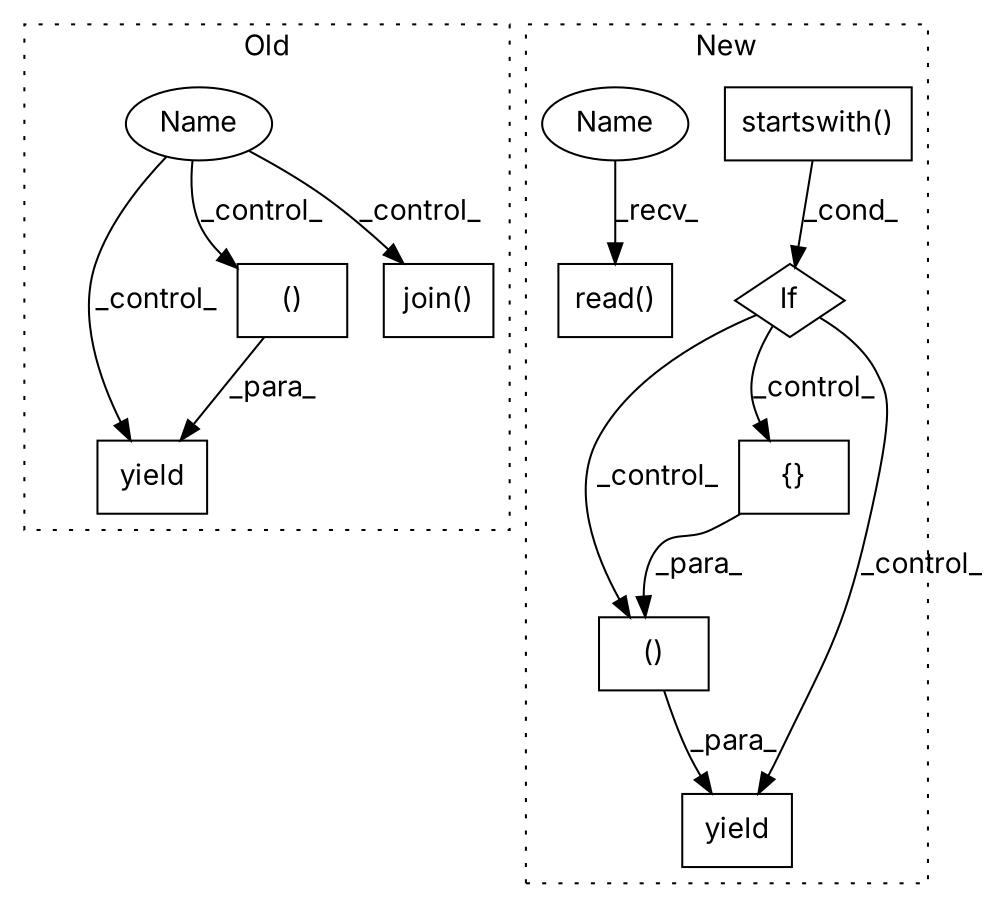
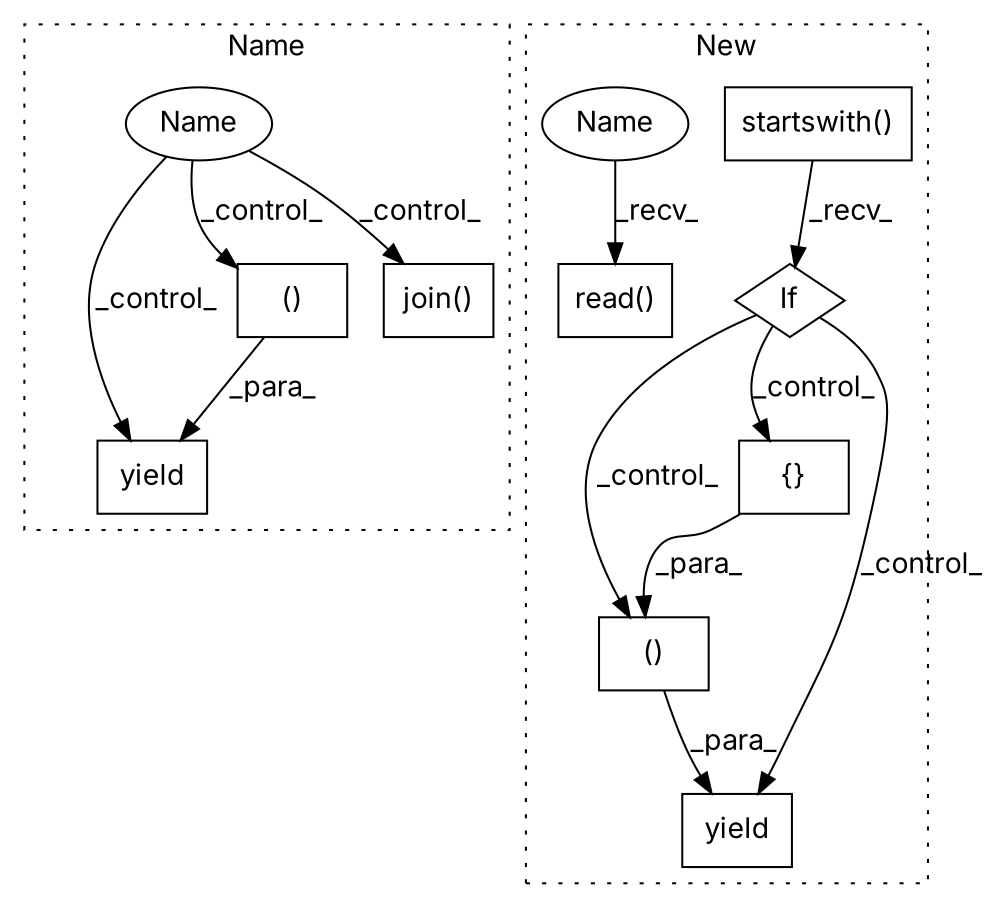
cluster "Old": label "Old" -> "Name"
edge "startswith()" -> "If": label "_cond_" -> "_recv_"
